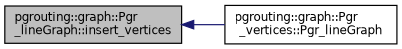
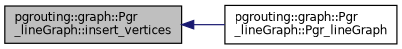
node "pgrouting::graph::Pgr _vertices::Pgr_lineGraph": label "pgrouting::graph::Pgr _vertices::Pgr_lineGraph" -> "pgrouting::graph::Pgr _lineGraph::Pgr_lineGraph"
